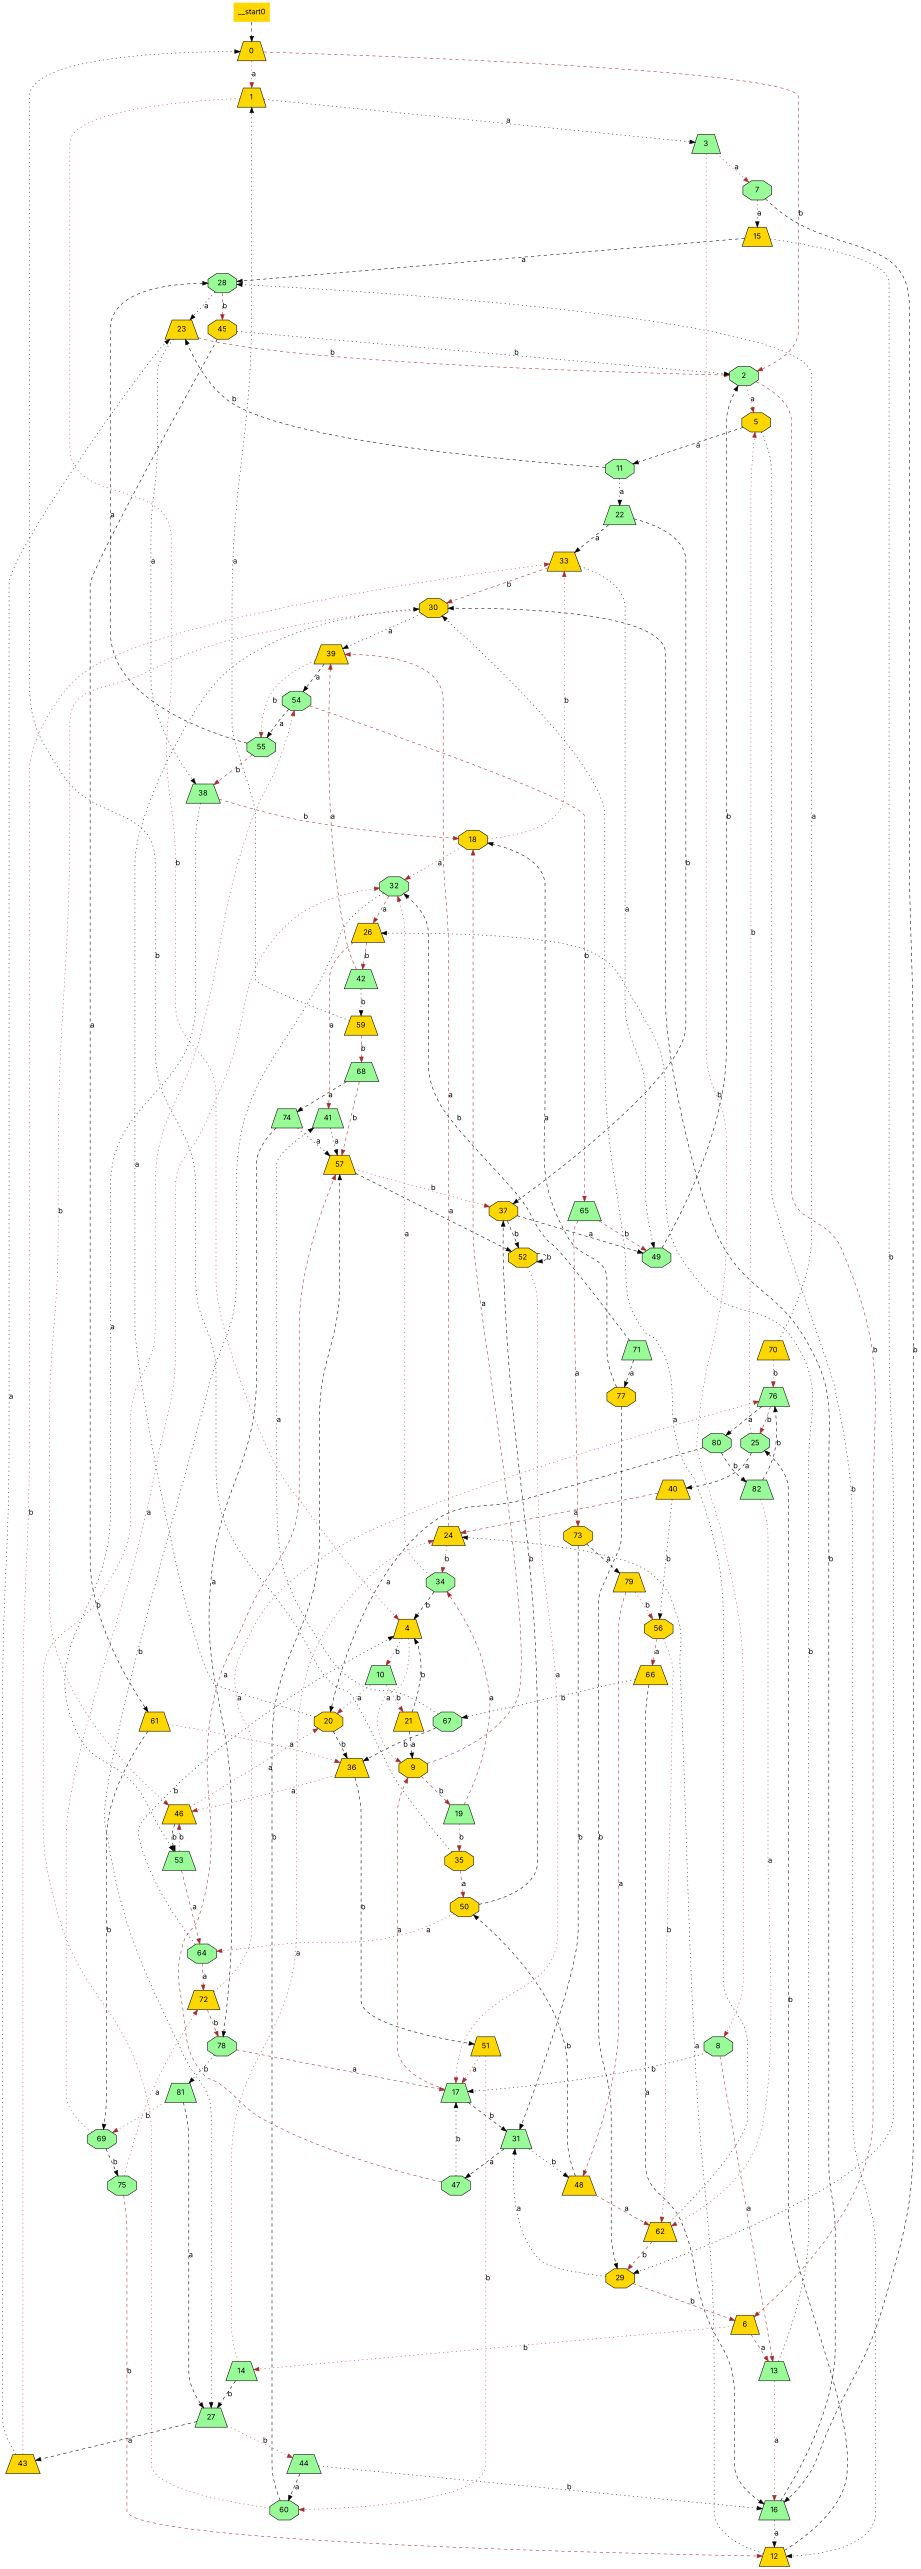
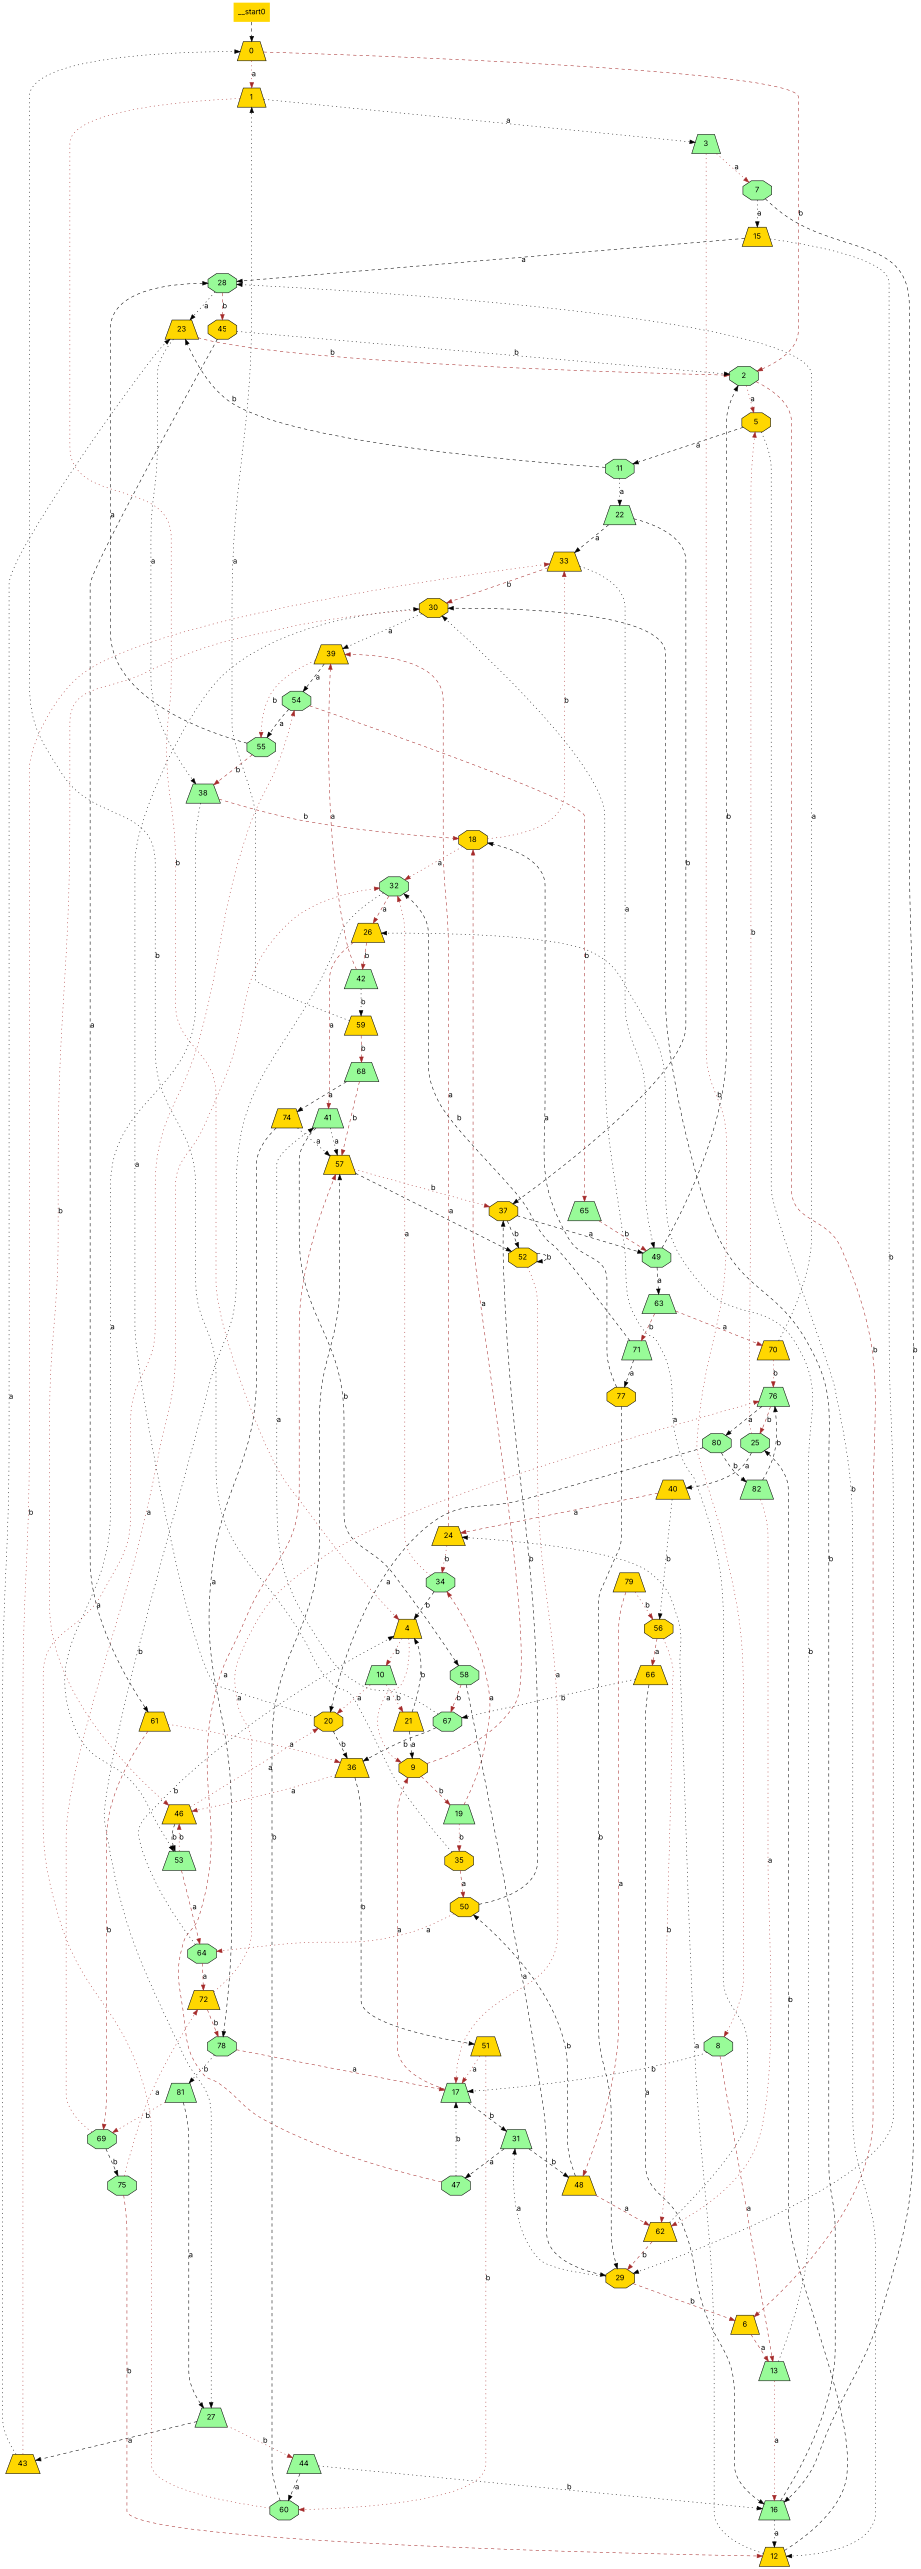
node "74": fillcolor palegreen -> gold
node "63": added
node "73": removed
edge "60" -> "54": label "b" -> "a"
node "58": added
edge "61" -> "69": color black -> brown
edge "31" -> "48": style dotted -> dashed
node "14": removed
